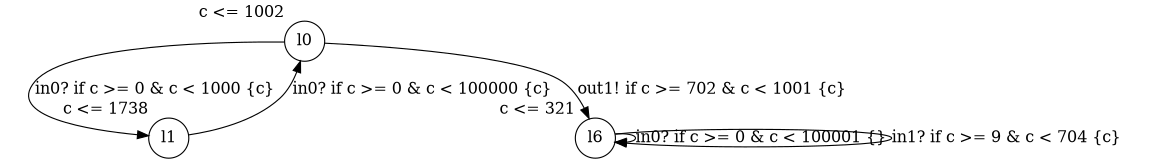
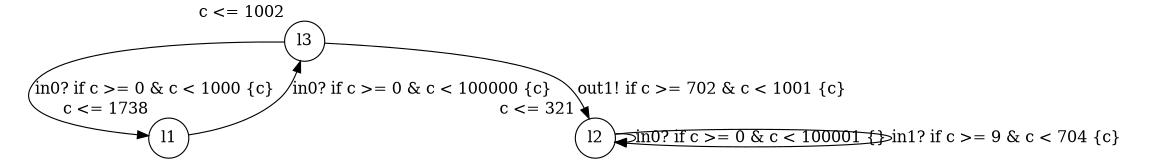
node "l0 c <= 1002": label "l0 c <= 1002" -> "l3 c <= 1002"
node "l6 c <= 321": label "l6 c <= 321" -> "l2 c <= 321"
